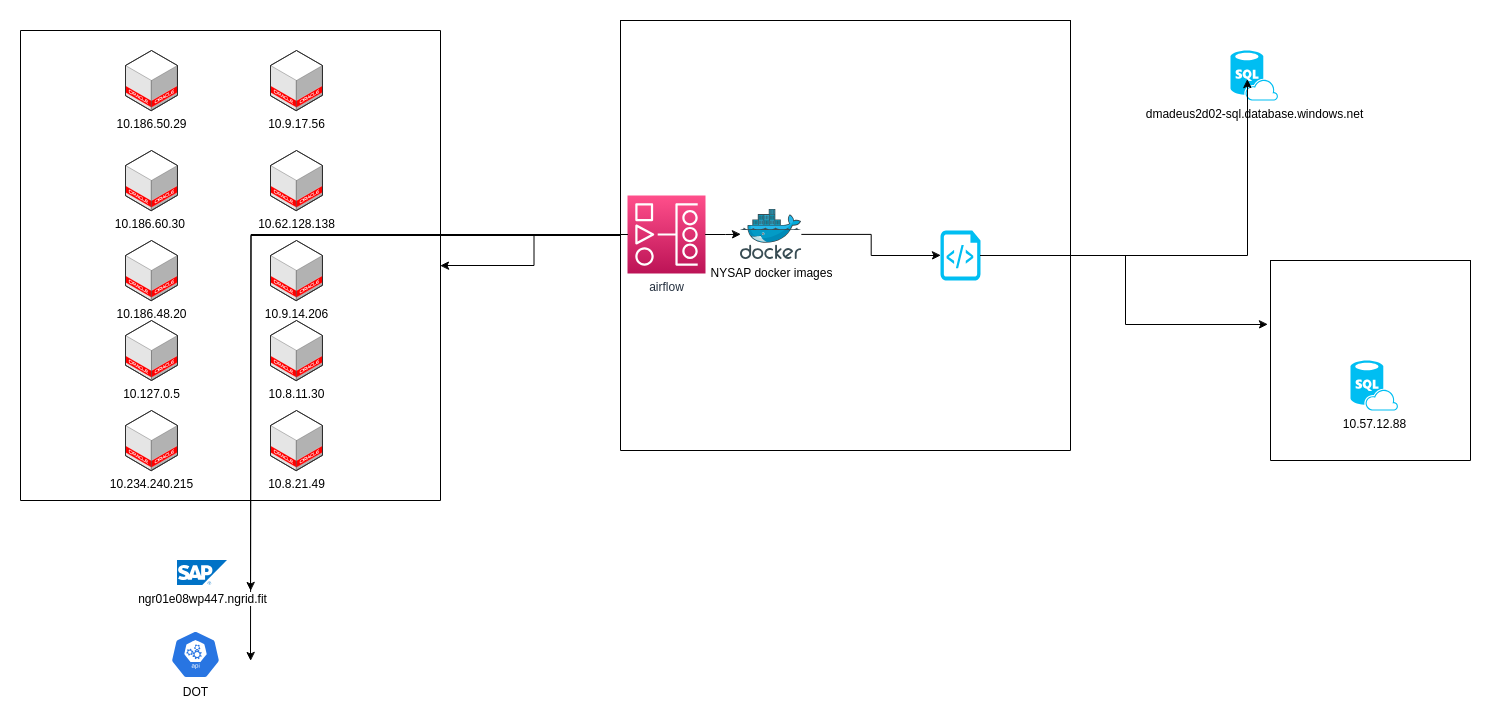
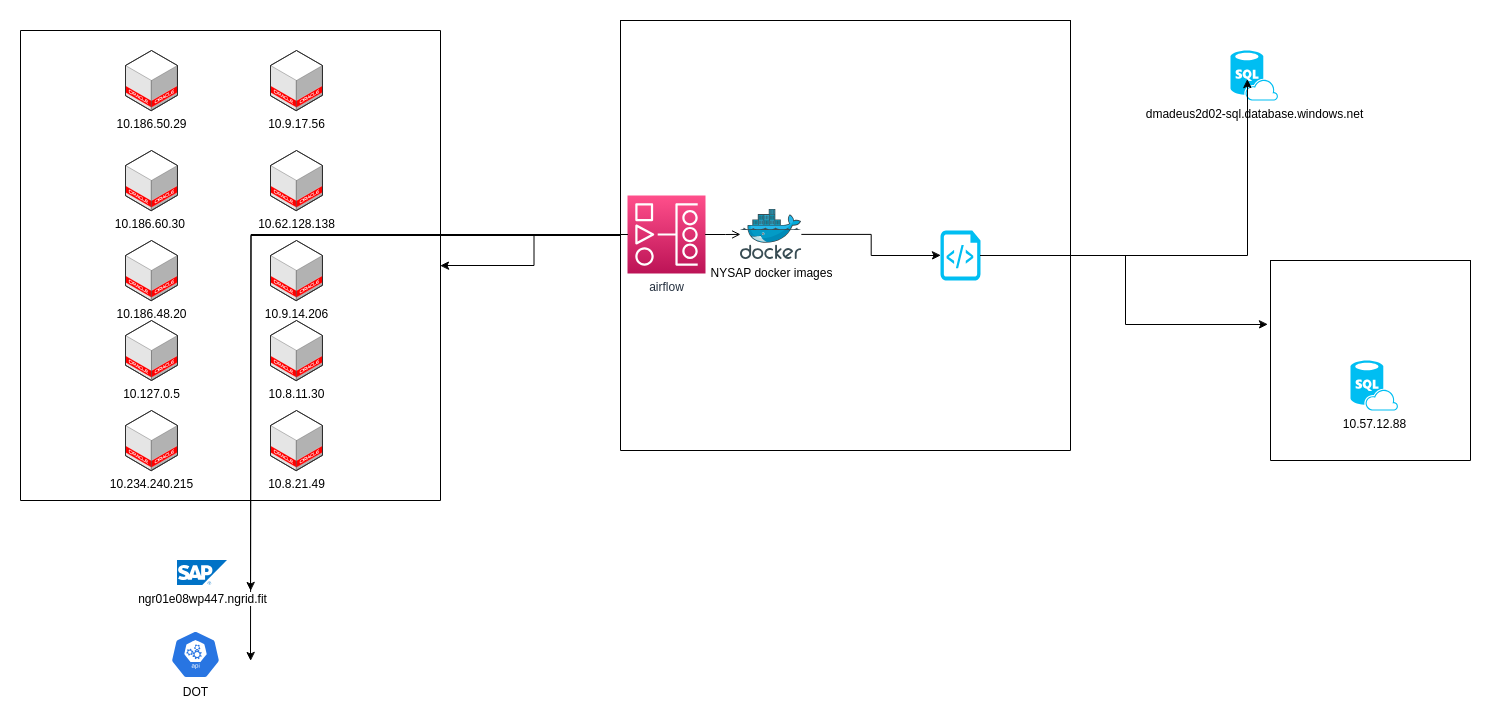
edge "airflow" -> "NYSAP docker images": arrowhead classic -> open
